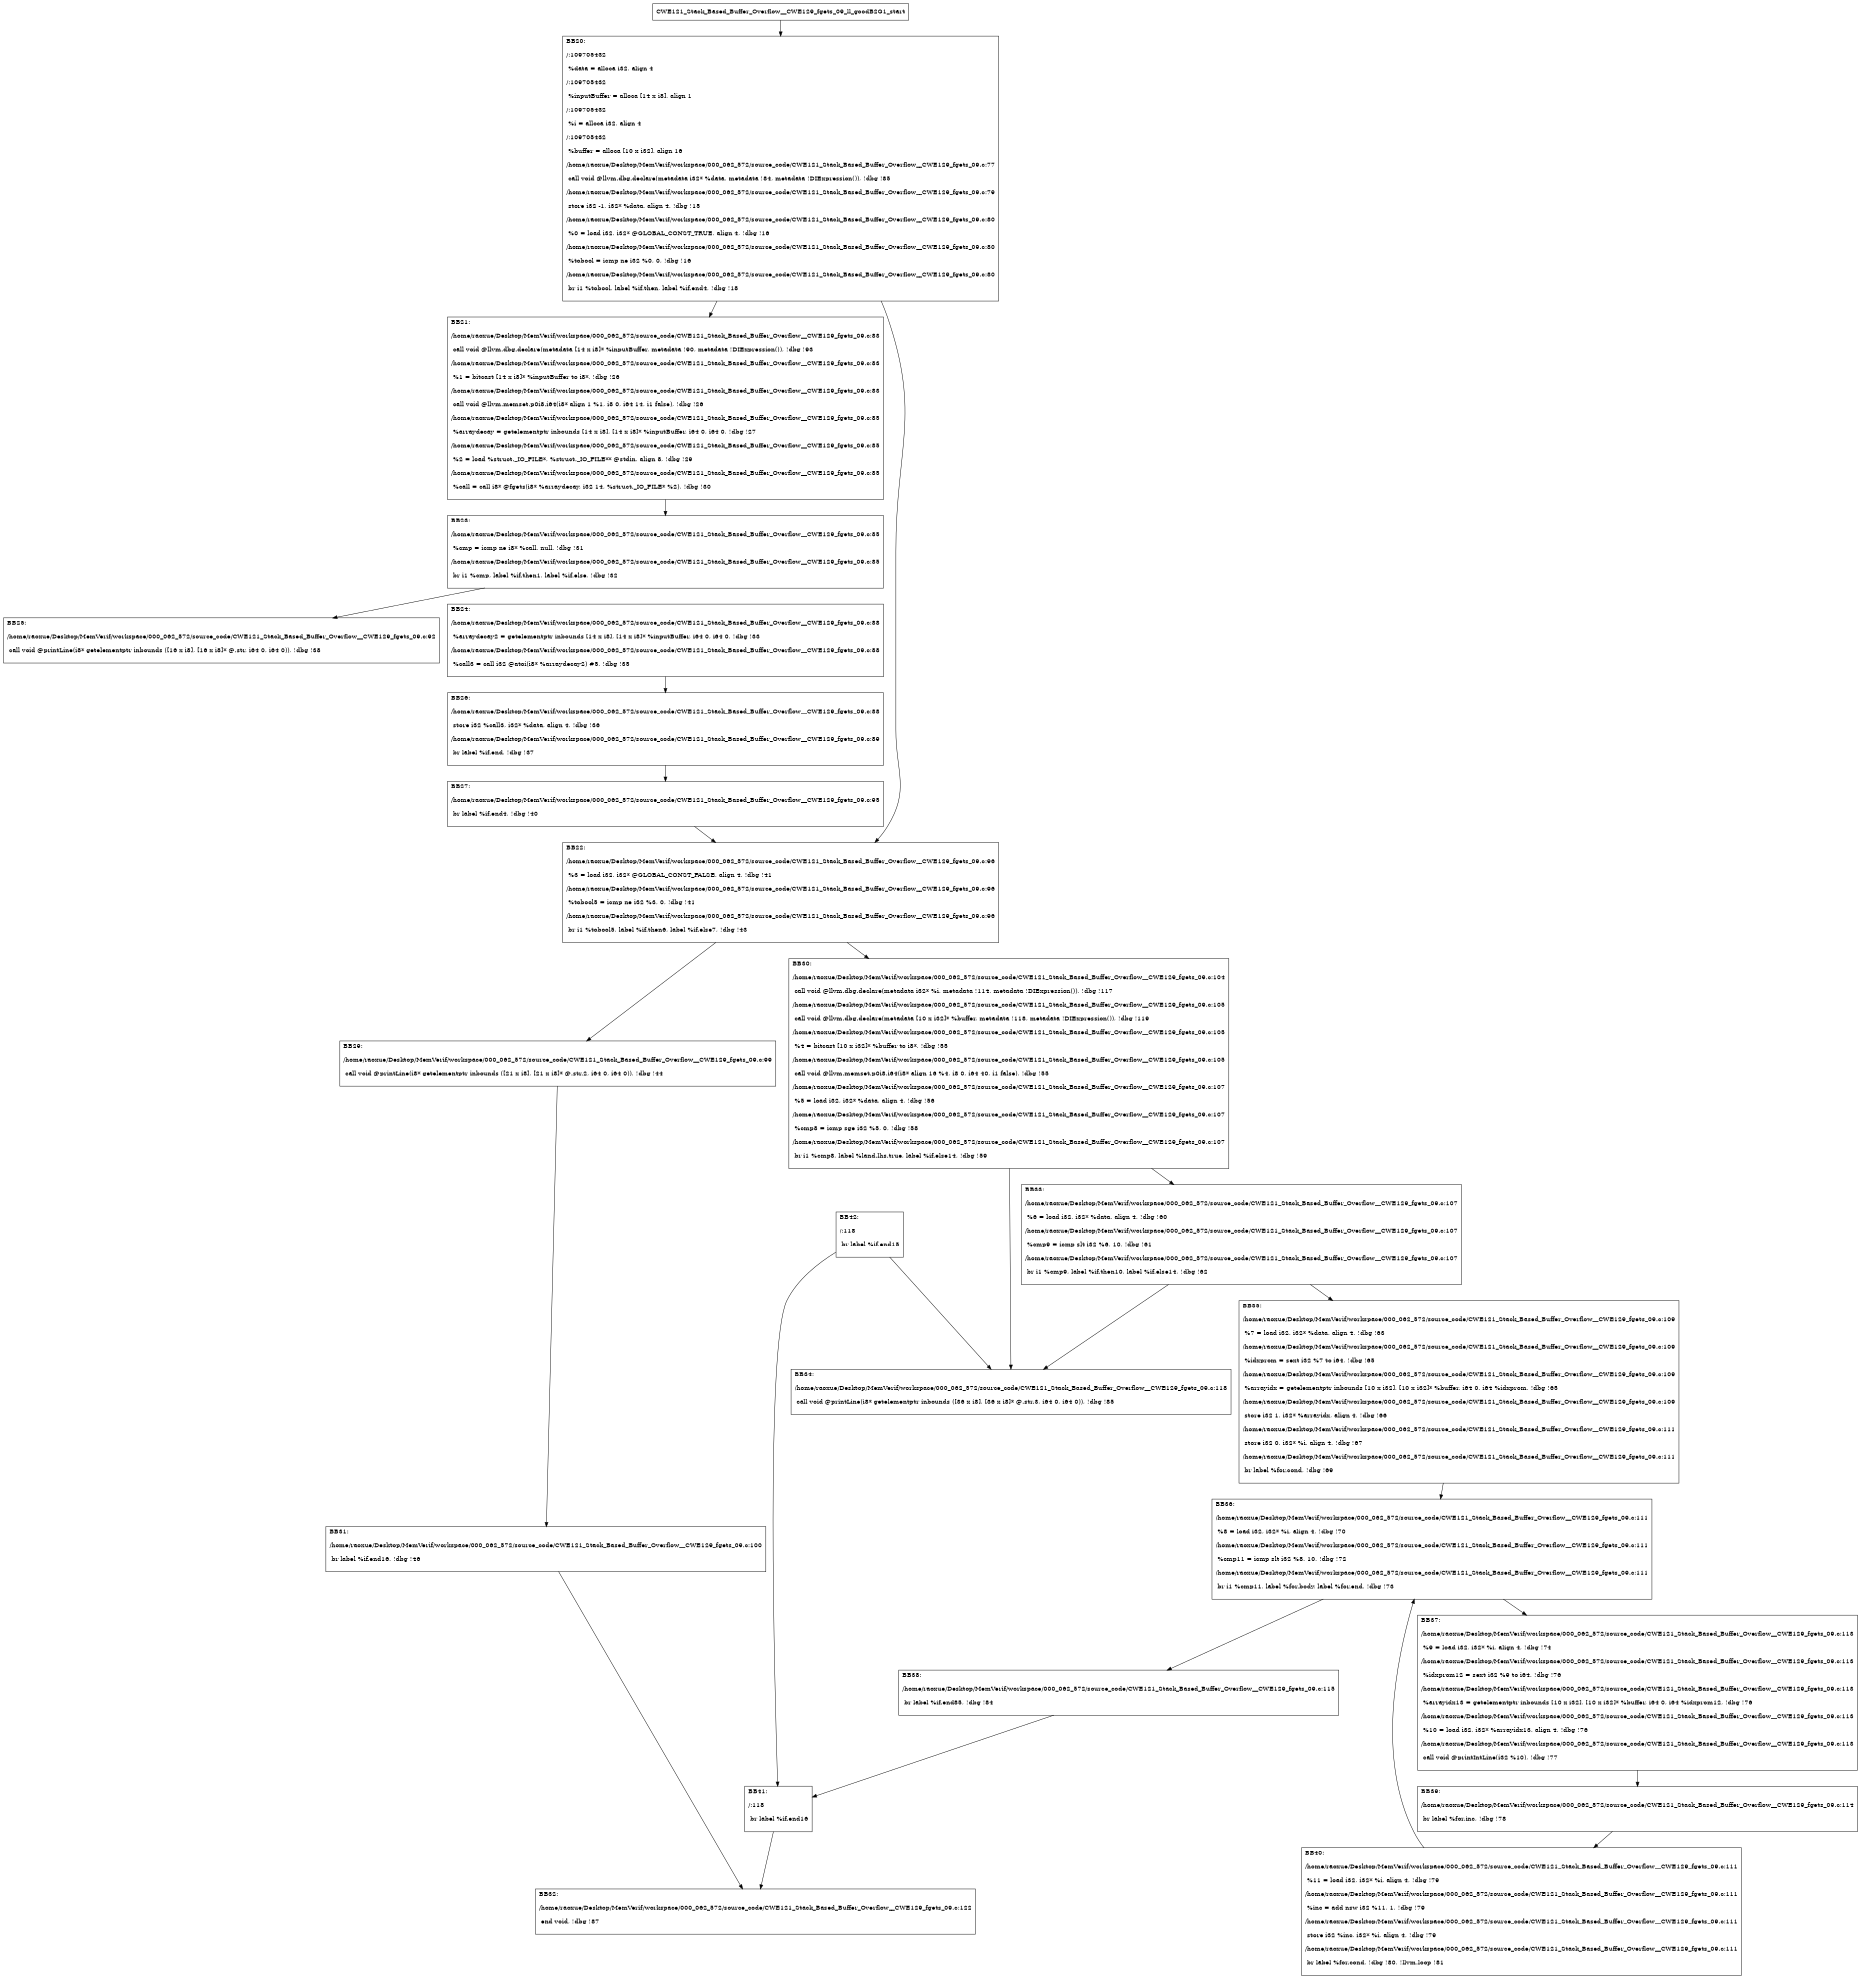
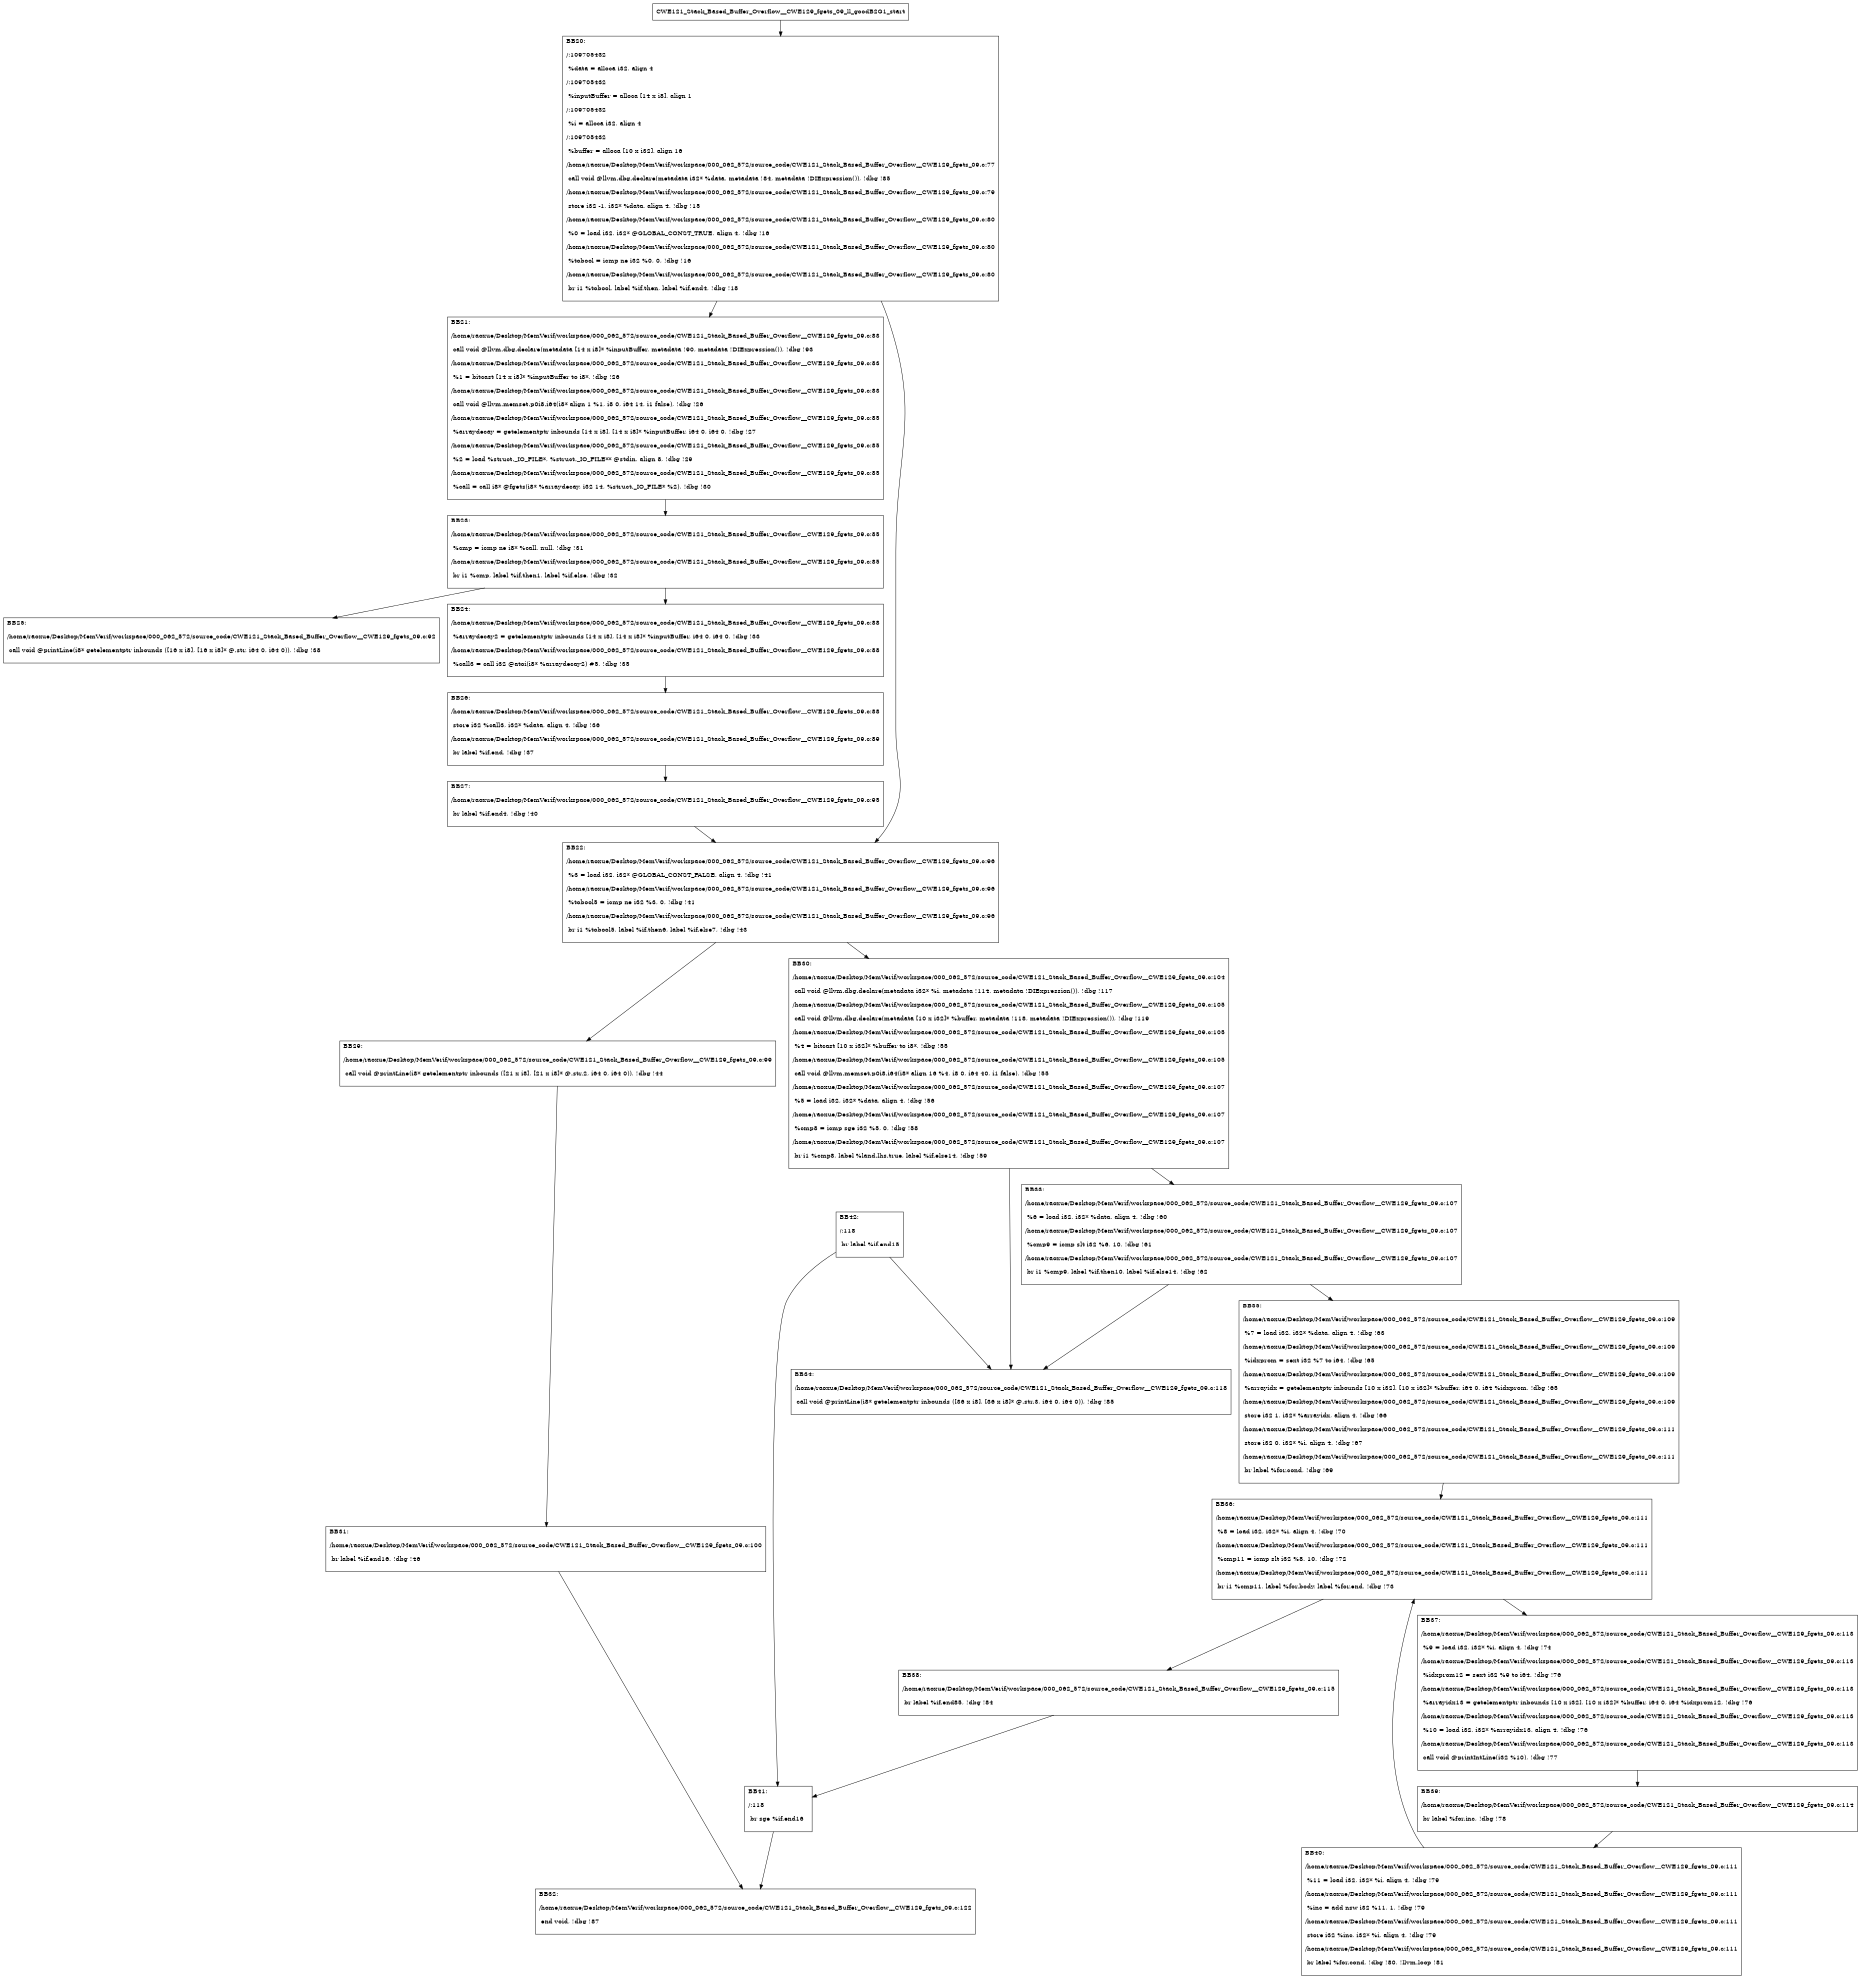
edge "BB23:" -> "BB24:": added
node "BB41:": text "br label %if.end16" -> "br sge %if.end16"
